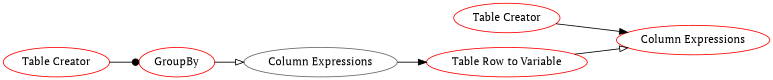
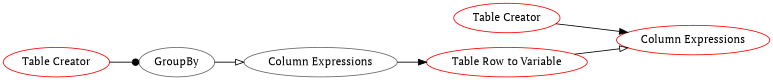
node "GroupBy": color red -> gray40
